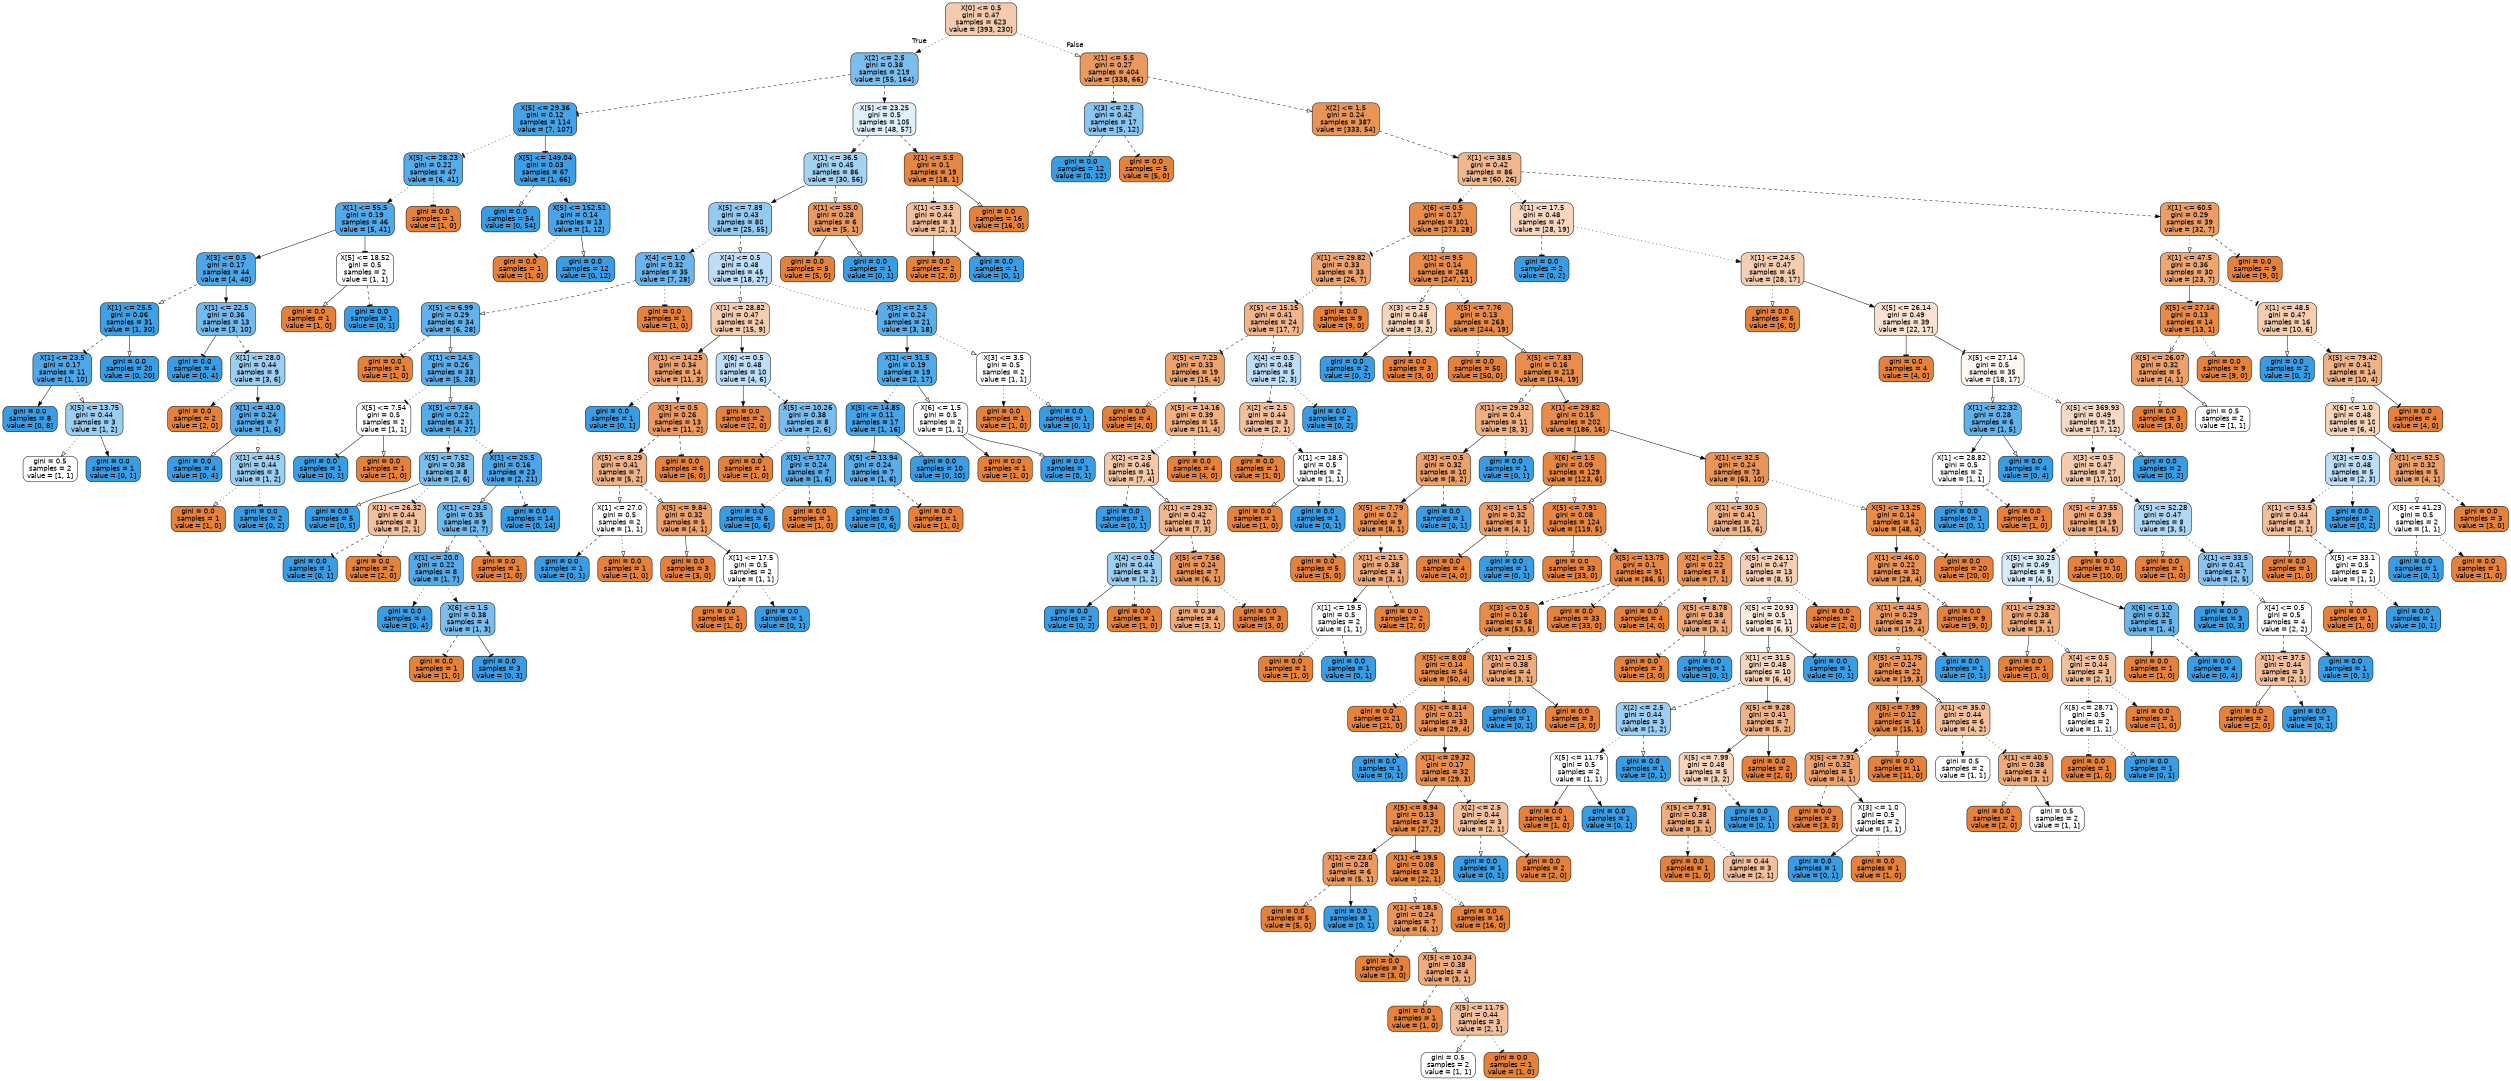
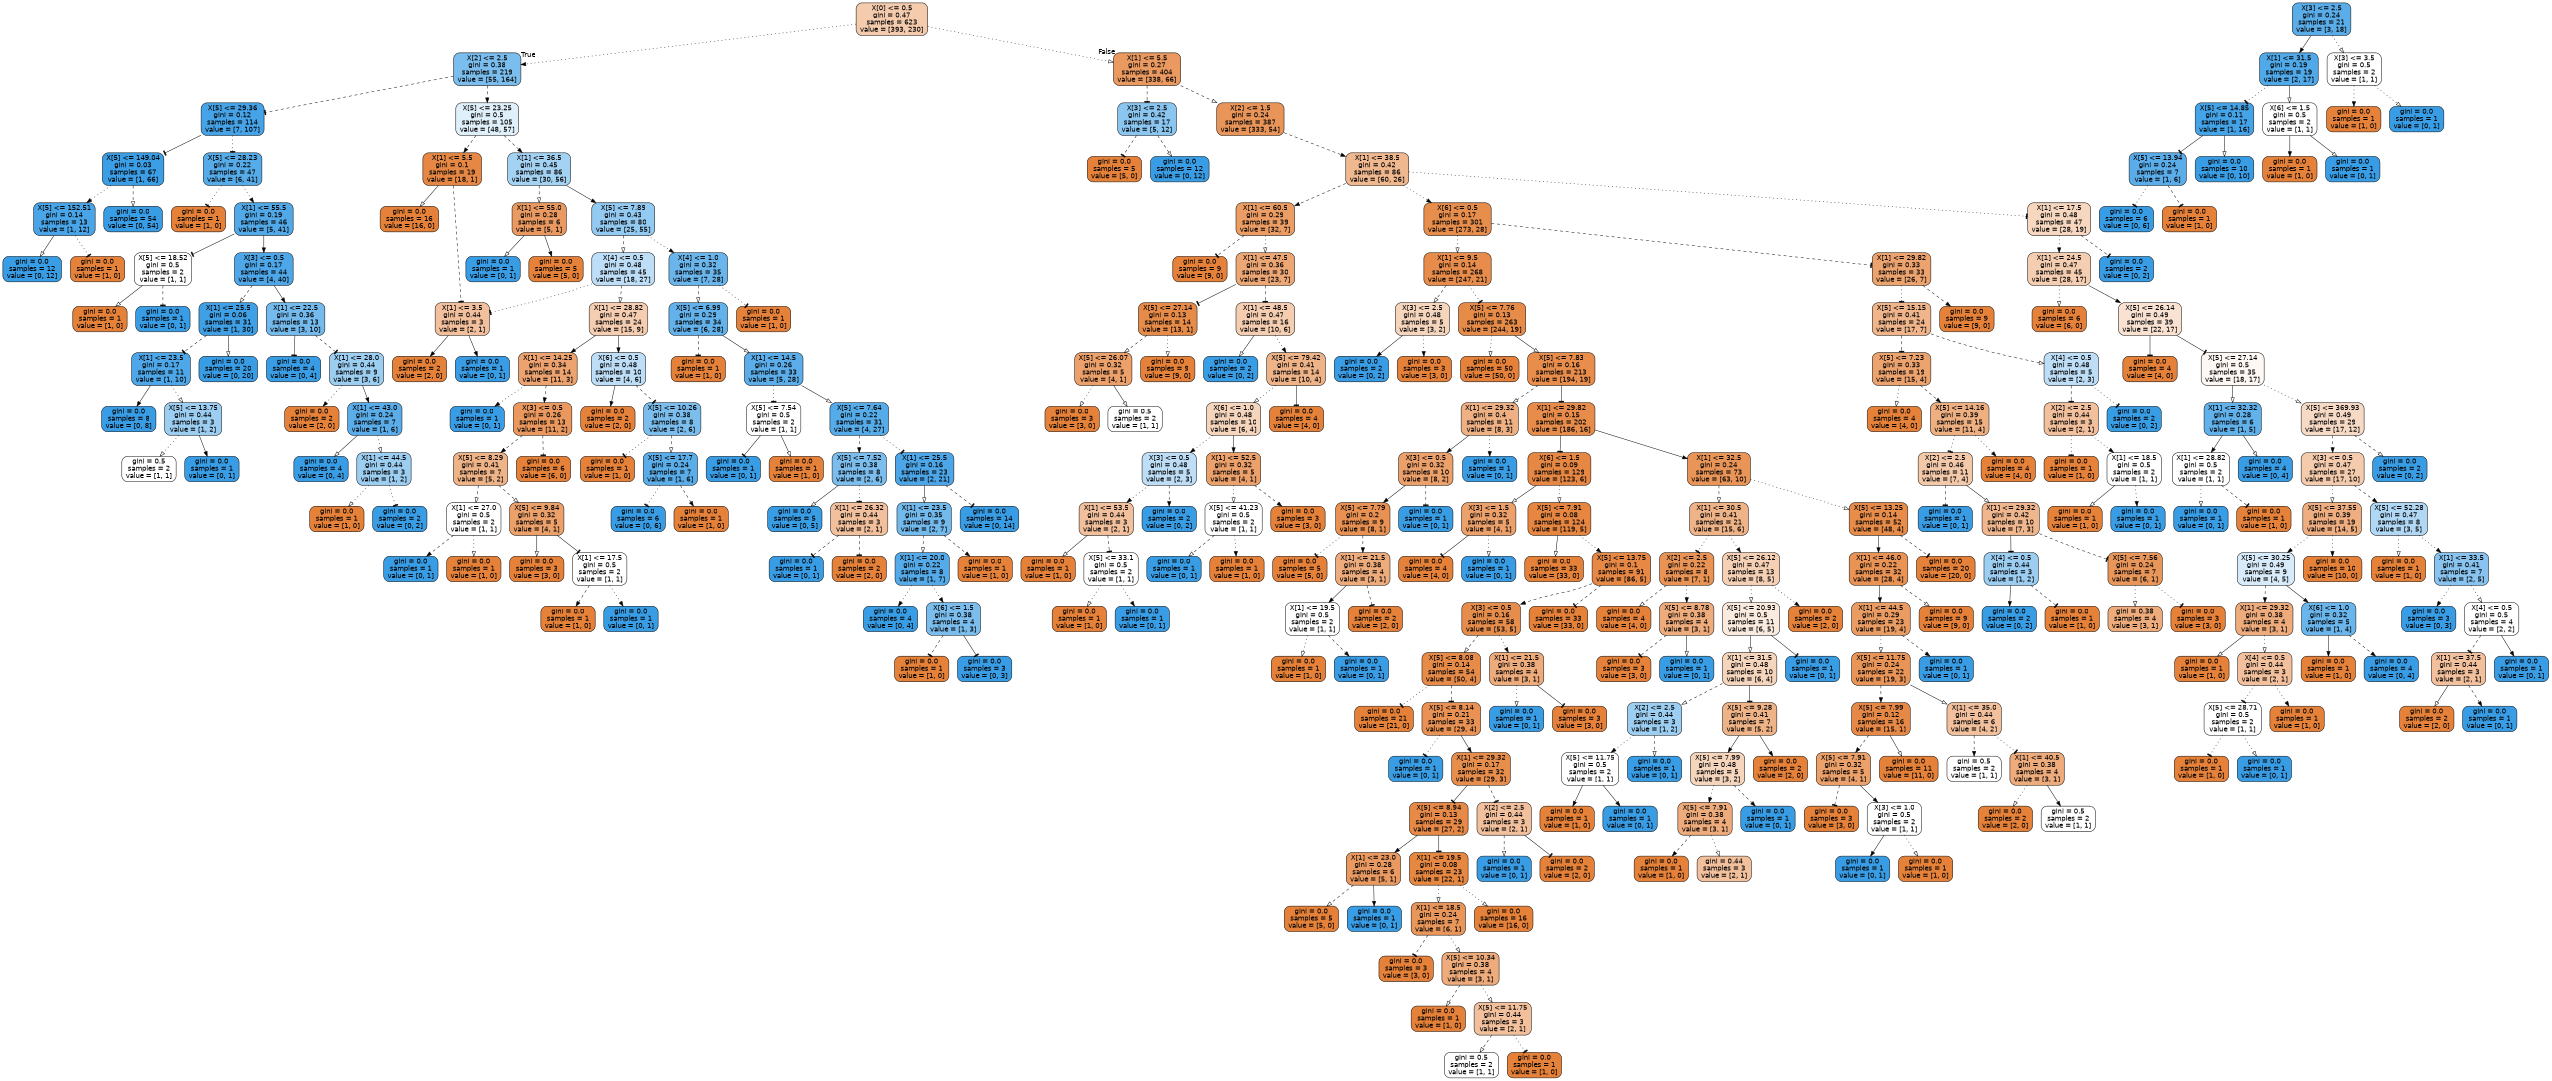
edge "X[4] <= 0.5 gini = 0.48 samples = 45 value = [18, 27]" -> "X[3] <= 2.5 gini = 0.24 samples = 21 value = [3, 18]": now "X[4] <= 0.5 gini = 0.48 samples = 45 value = [18, 27]" -> "X[1] <= 3.5 gini = 0.44 samples = 3 value = [2, 1]"
